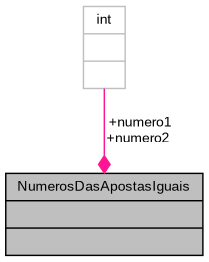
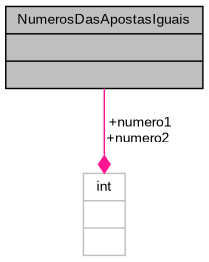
edge "int" -> "NumerosDasApostasIguais": reversed
